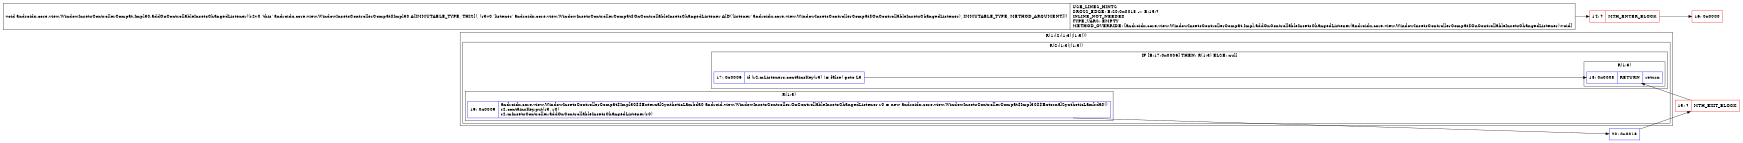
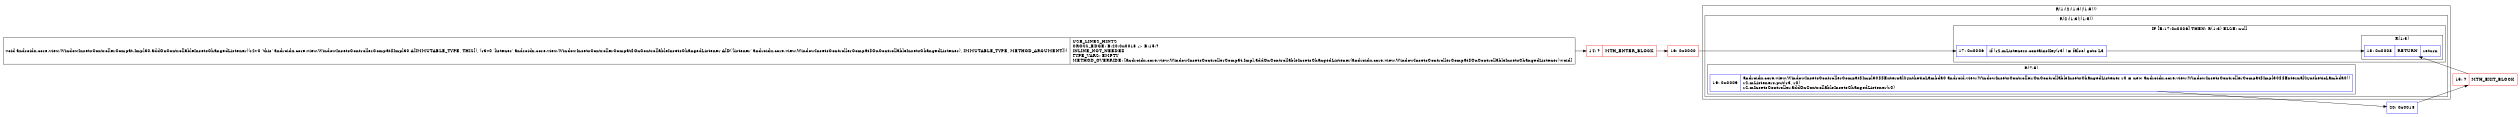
edge "16: 0x0000" -> "17: 0x0006": added
cluster "R(1:5)": label "R(1:5)" -> "R(7:5)"
node "19: 0x0009": text "r2.containsKey.put(r3, r0)" -> "r2.mListeners.put(r3, r0)"
